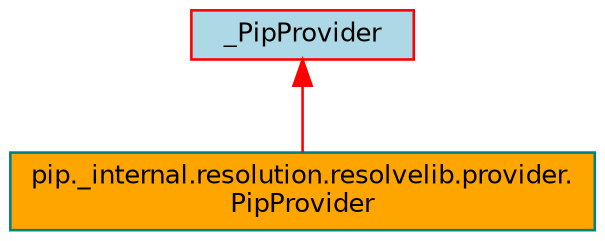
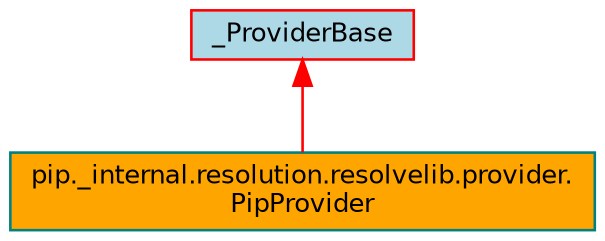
node "_PipProvider": label "_PipProvider" -> "_ProviderBase"
